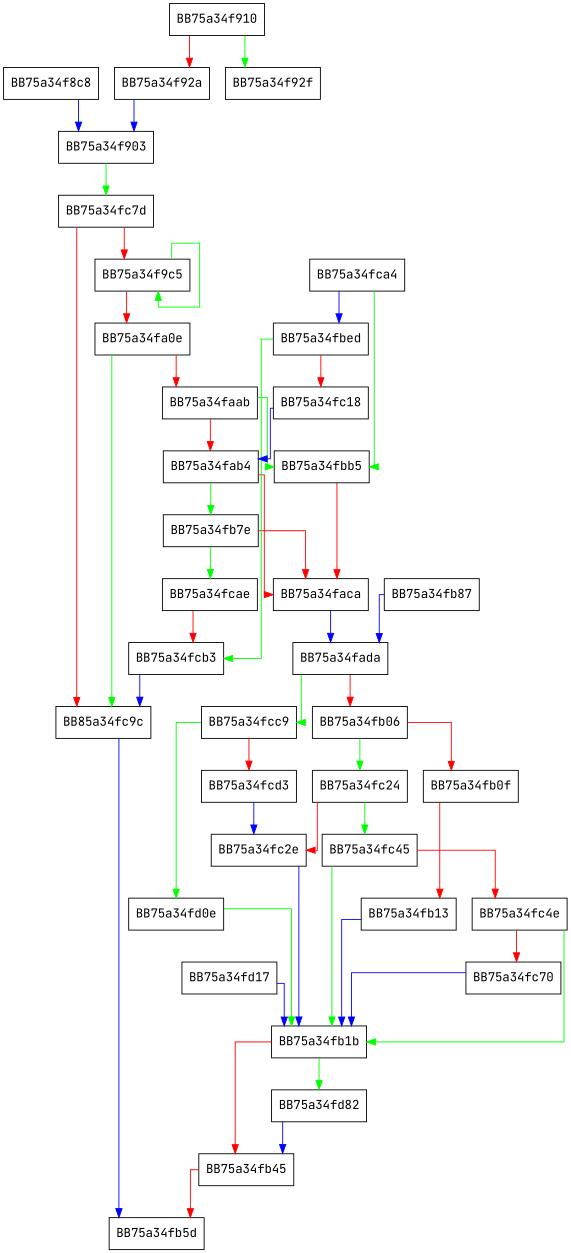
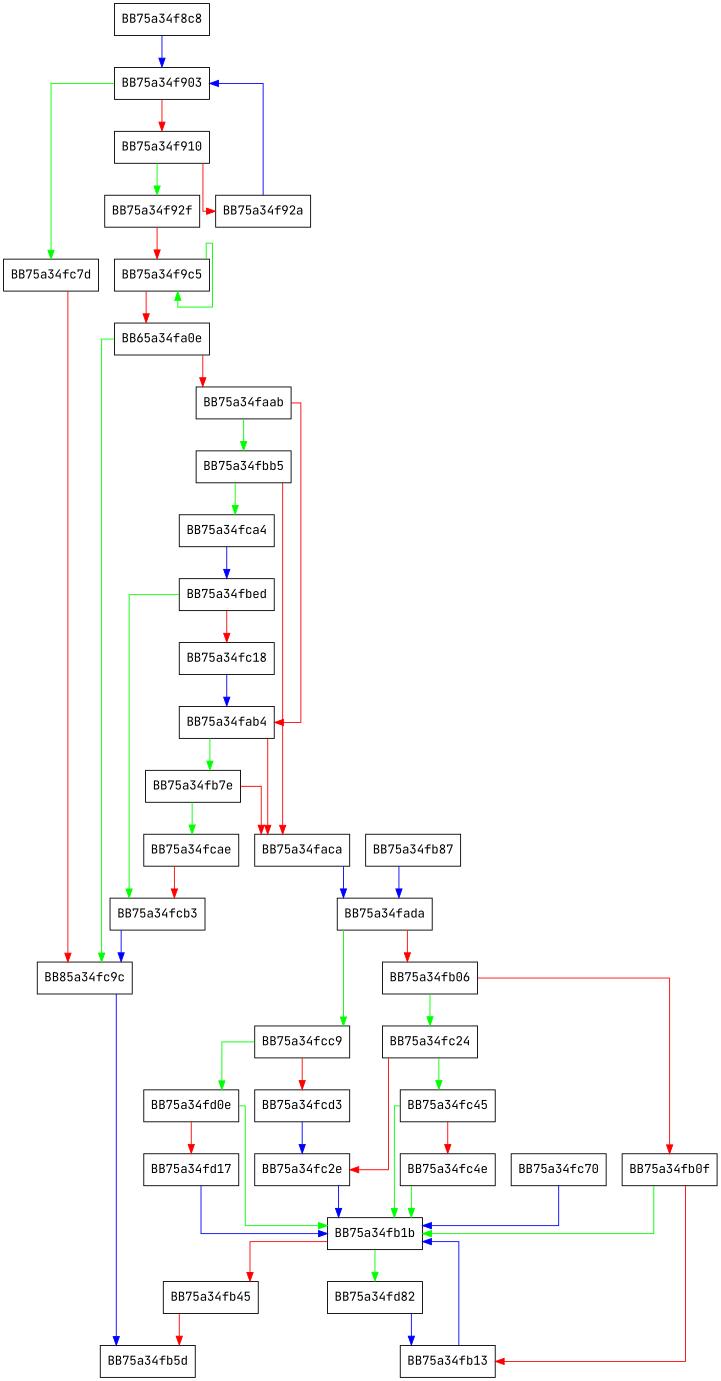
edge "BB75a34f903" -> "BB75a34f910": added
edge "BB75a34fc7d" -> "BB75a34f9c5": now "BB75a34f92f" -> "BB75a34f9c5"
node "BB75a34fa0e": label "BB75a34fa0e" -> "BB65a34fa0e"
edge "BB75a34fca4" -> "BB75a34fbb5": reversed
edge "BB75a34fc4e" -> "BB75a34fc70": removed
edge "BB75a34fd0e" -> "BB75a34fd17": added
edge "BB75a34fd82" -> "BB75a34fb45": now "BB75a34fd82" -> "BB75a34fb13"
edge "BB75a34fb0f" -> "BB75a34fb1b": added
